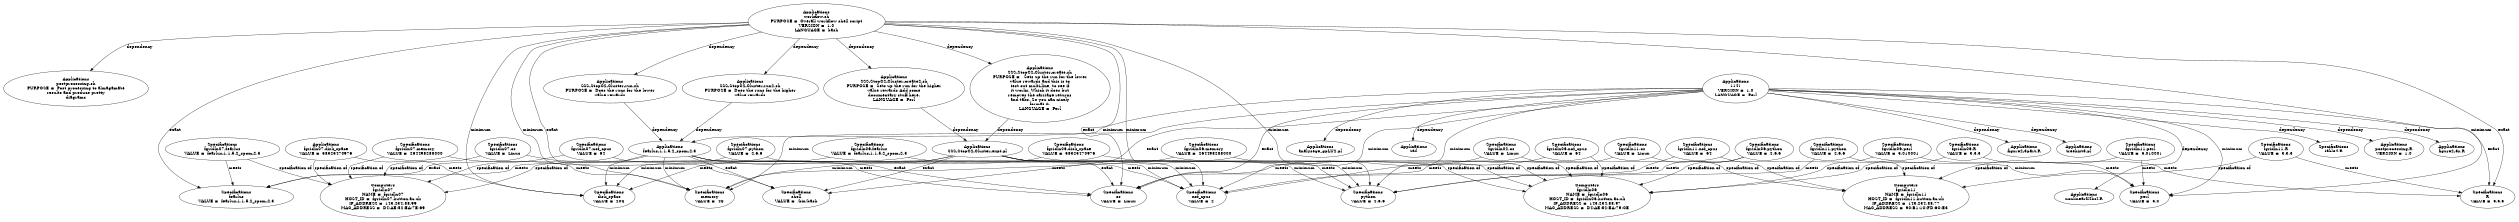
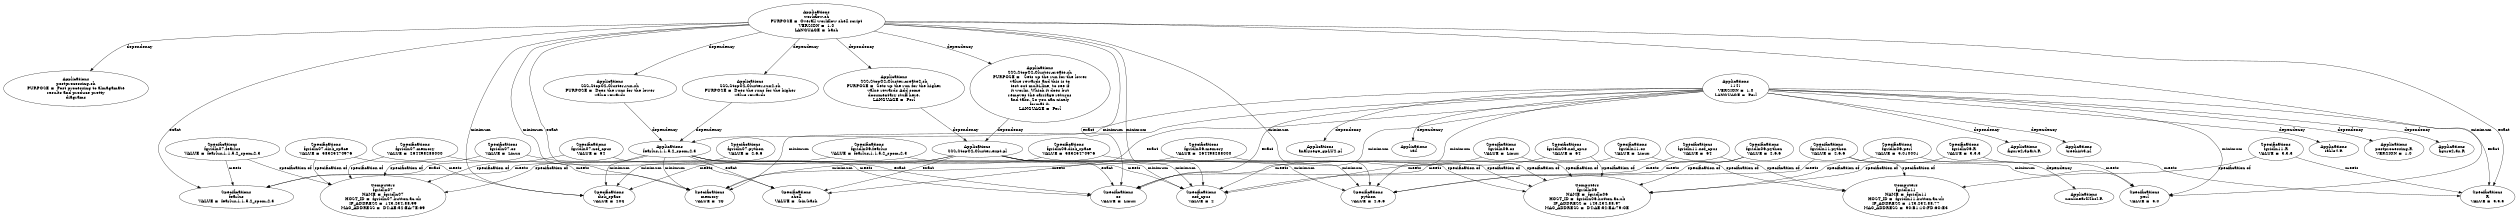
edge "Applications 1141 VERSION =  1.0 LANGUAGE =  Perl" -> "Applications nonlinearK4bsI.R": now "Specifications fgridln11.python VALUE =  2.6.6" -> "Applications nonlinearK4bsI.R"
node "Applications fgridln07.disk_space VALUE =  58325470976": label "Applications fgridln07.disk_space VALUE =  58325470976" -> "Specifications fgridln07.disk_space VALUE =  58325470976"
node "Specifications fgridln02.os VALUE =  Linux": label "Specifications fgridln02.os VALUE =  Linux" -> "Specifications fgridln06.os VALUE =  Linux"
node "Specifications fgridln11.perl VALUE =  5.010001": removed
node "Specifications table4.R": label "Specifications table4.R" -> "Applications table4.R"
edge "Specifications fgridln07.python VALUE =  2.6.6" -> "Specifications python VALUE =  2.6.6": removed, label "meets"
